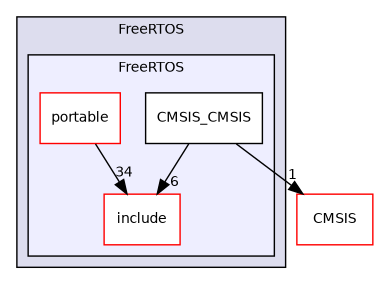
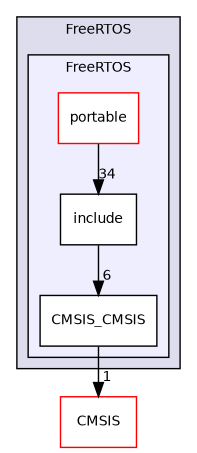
edge "CMSIS_CMSIS" -> "include": reversed
node "include": color red -> black
